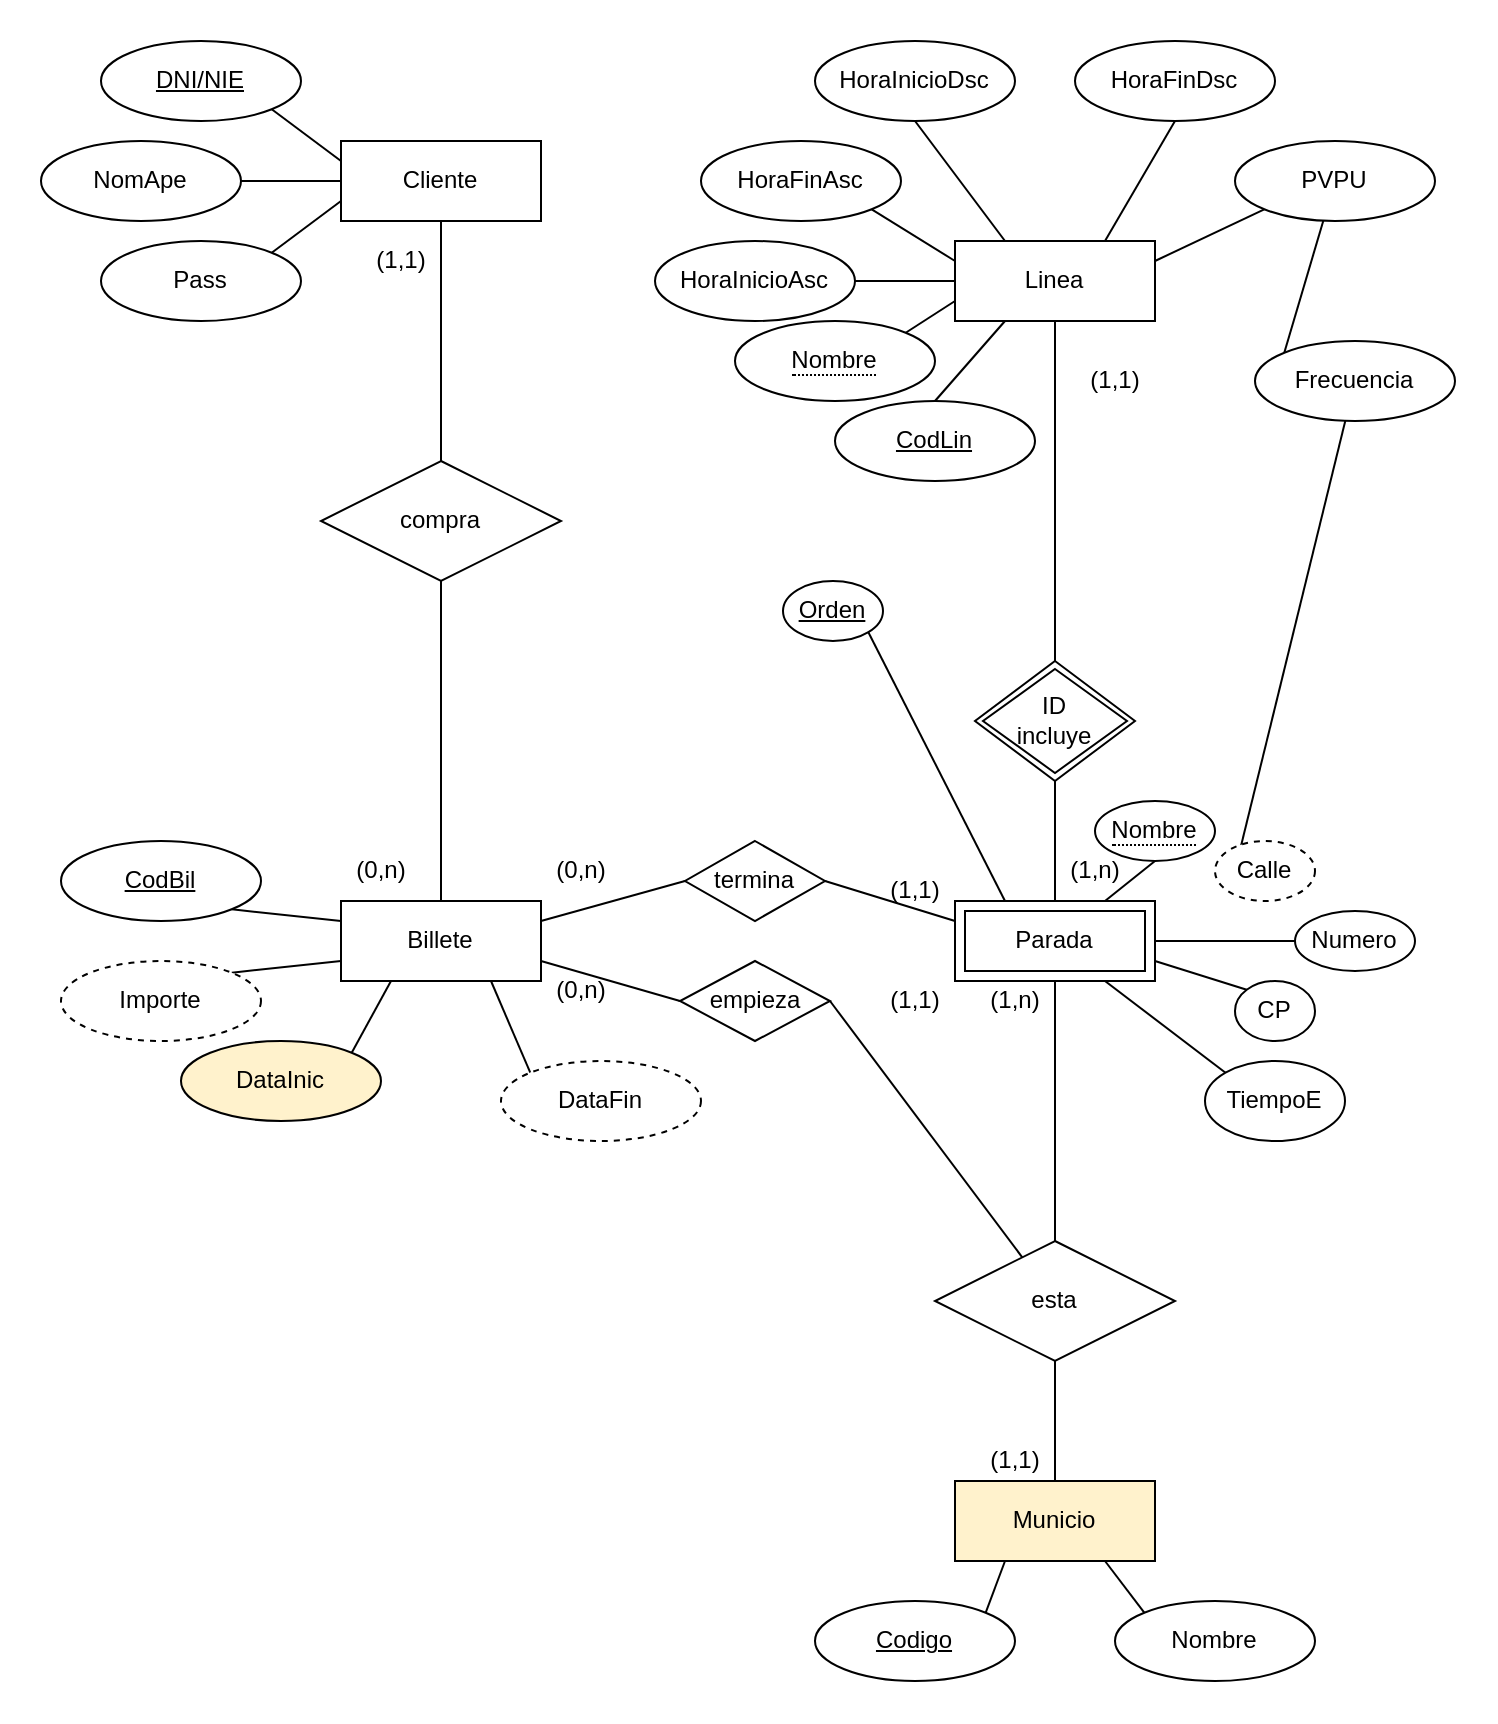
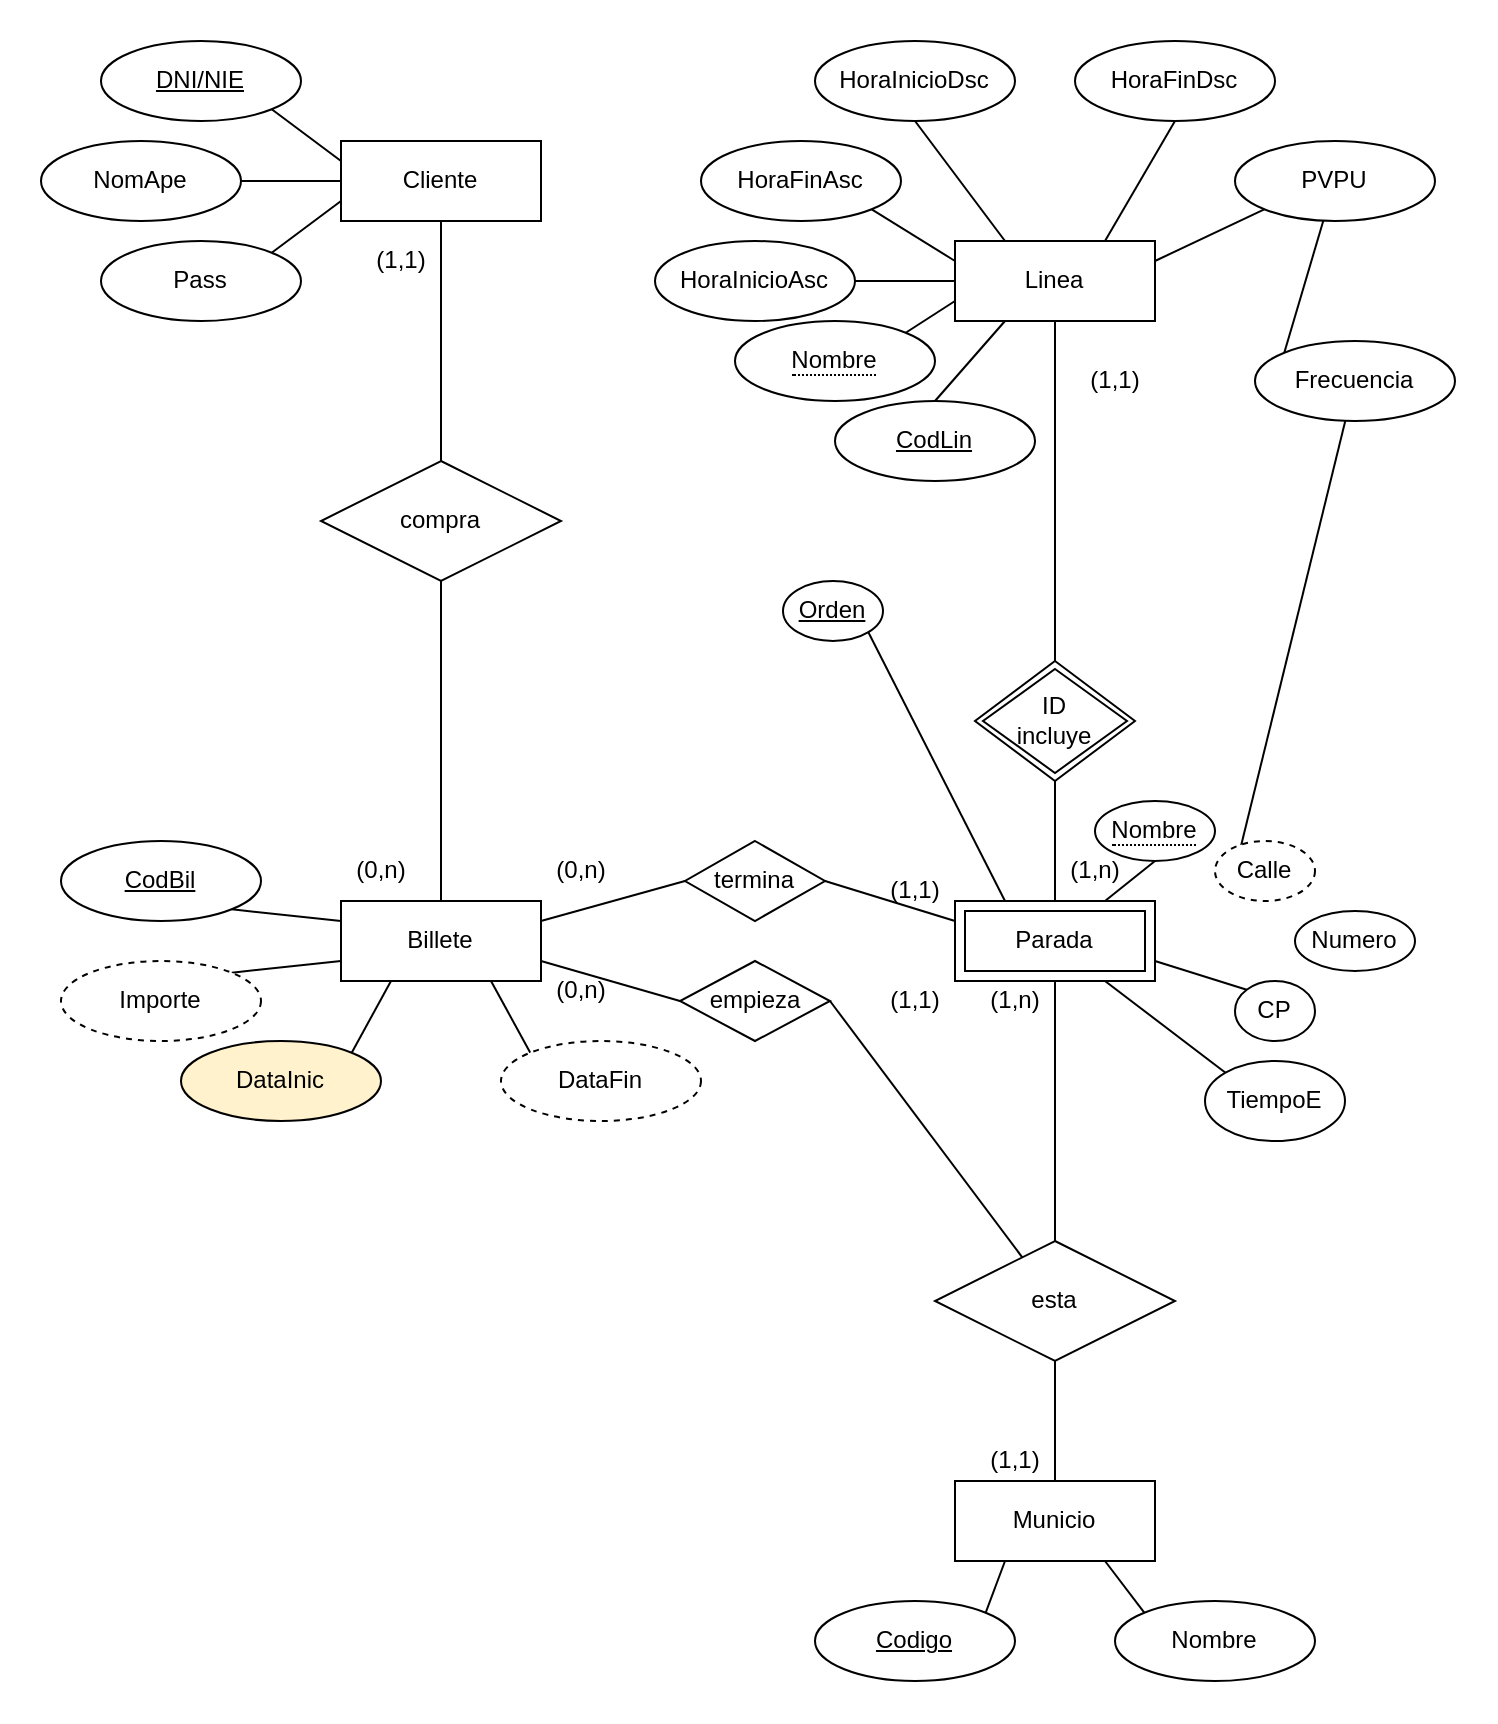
edge "Parada" -- "Numero": removed
node "DataFin": moved (601, 1101) -> (601, 1081)
node "Municio": fillcolor #fff2cc -> #ffffff
